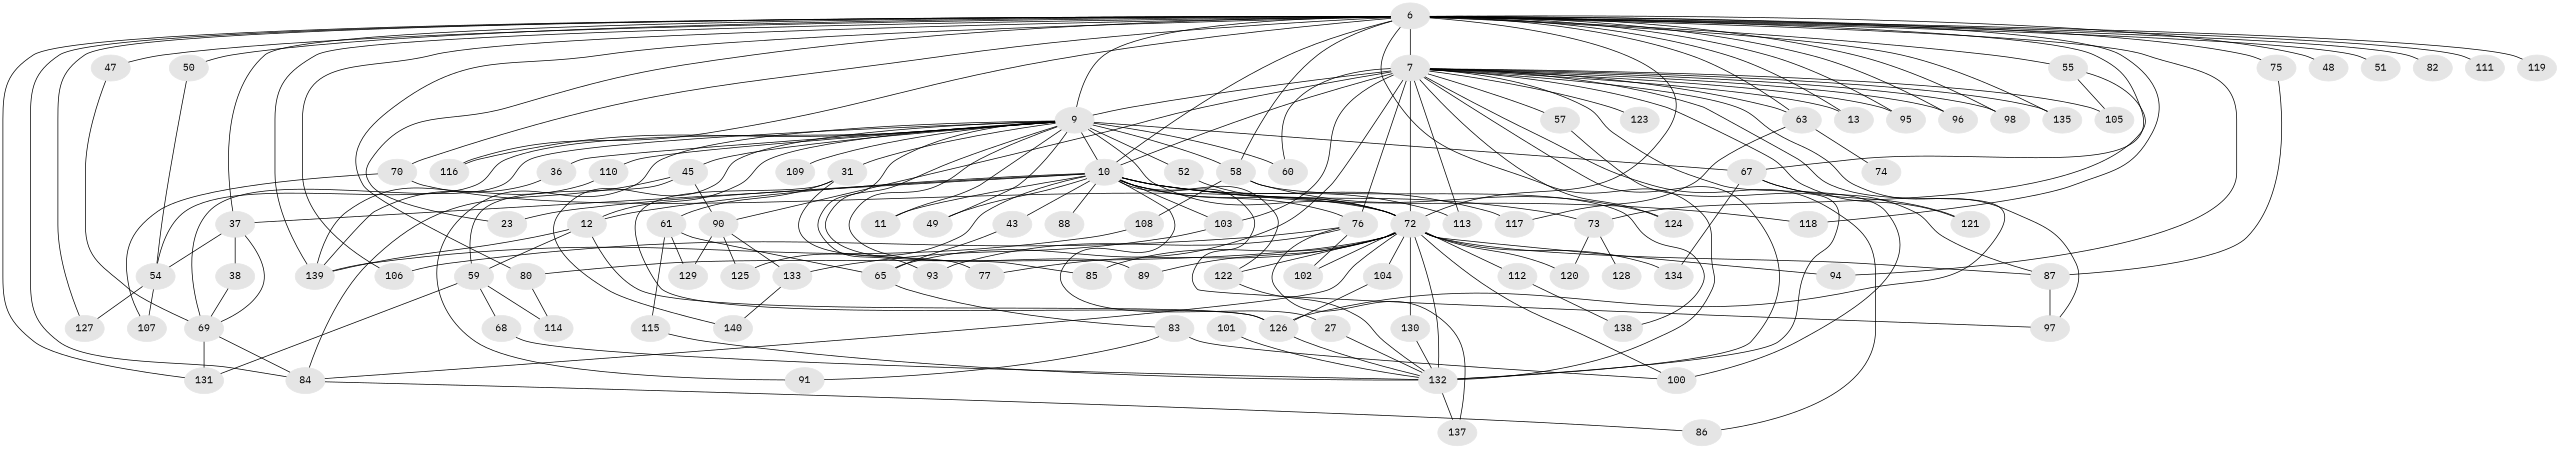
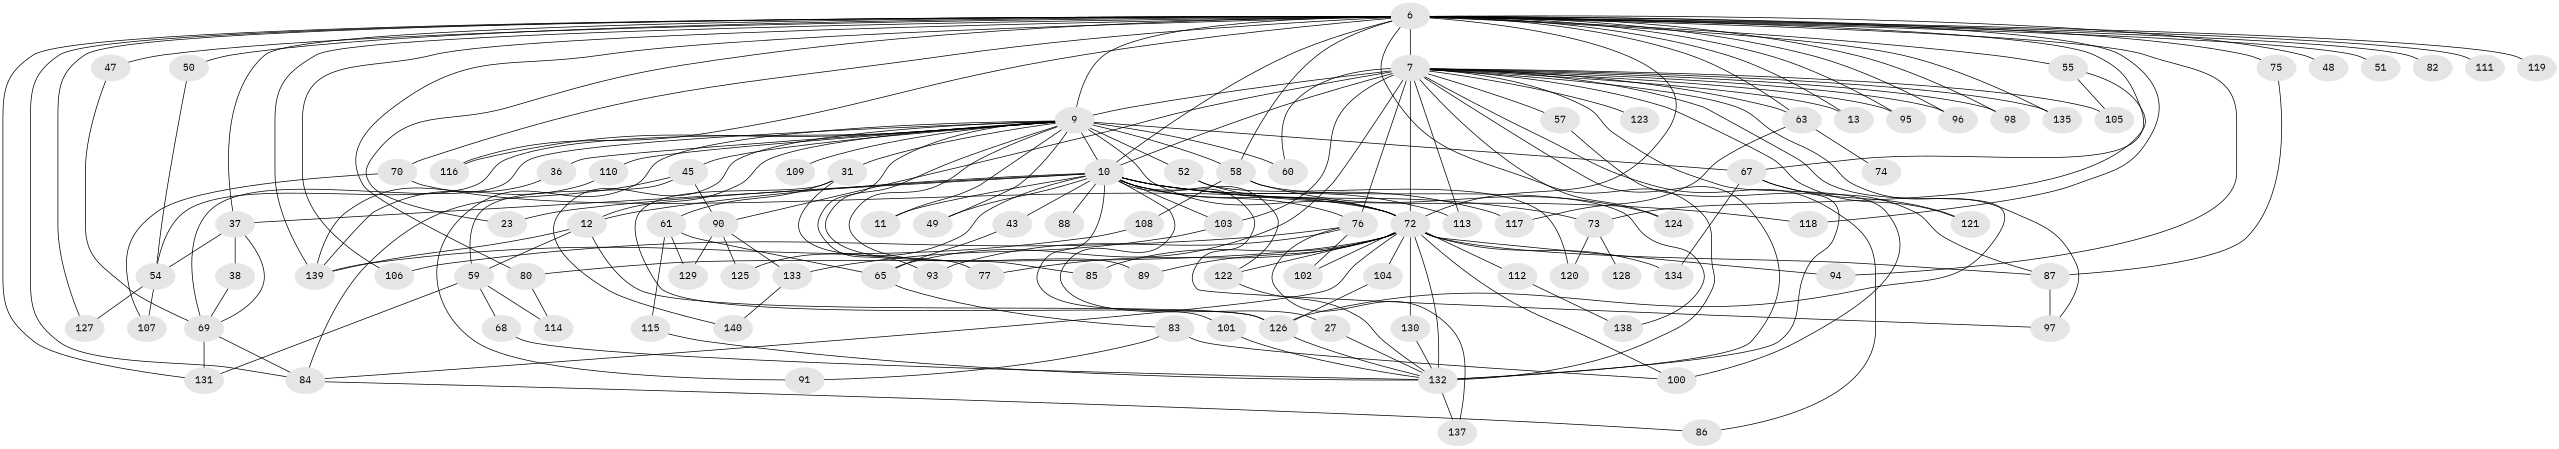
edge "72" -- "120": now "52" -- "120"
edge "10" -- "101": added
